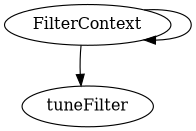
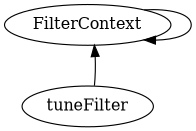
edge "FilterContext" -> "tuneFilter": reversed
